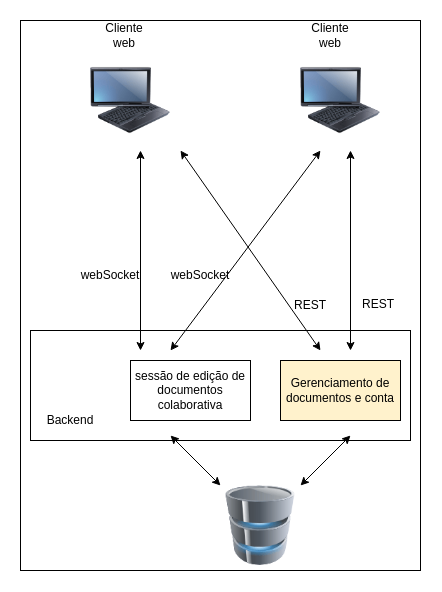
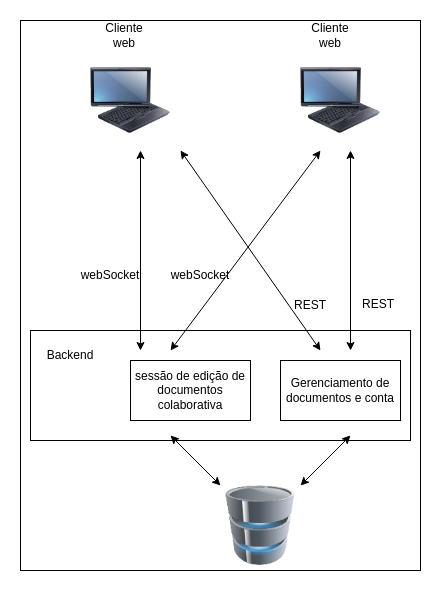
node "Gerenciamento de documentos e conta": fillcolor #fff2cc -> #ffffff
node "Backend": moved (71, 421) -> (71, 356)
